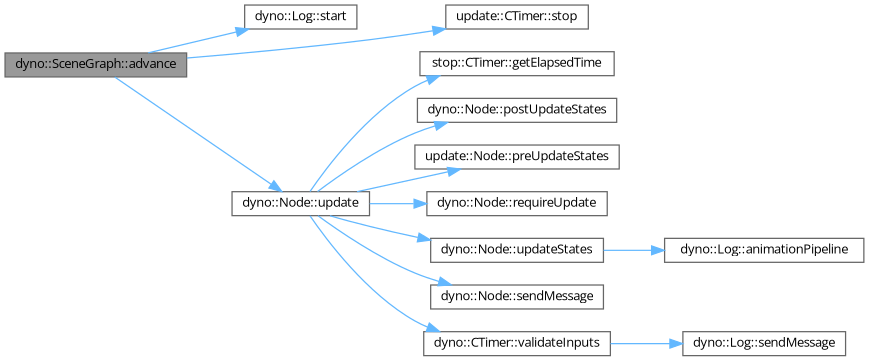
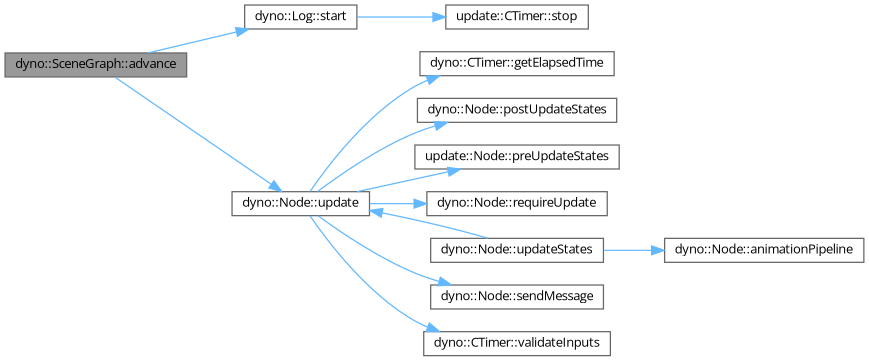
edge "dyno::SceneGraph::advance" -> "update::CTimer::stop": now "dyno::Log::start" -> "update::CTimer::stop"
node "stop::CTimer::getElapsedTime": label "stop::CTimer::getElapsedTime" -> "dyno::CTimer::getElapsedTime"
edge "dyno::Node::update" -> "dyno::Node::updateStates": reversed
node "dyno::Log::animationPipeline": label "dyno::Log::animationPipeline" -> "dyno::Node::animationPipeline"
node "dyno::Log::sendMessage": removed
